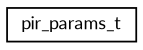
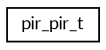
node "pir_params_t": label "pir_params_t" -> "pir_pir_t"
